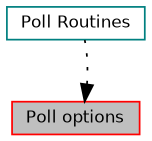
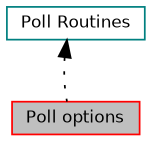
edge "Poll Routines" -> "Poll options": reversed
